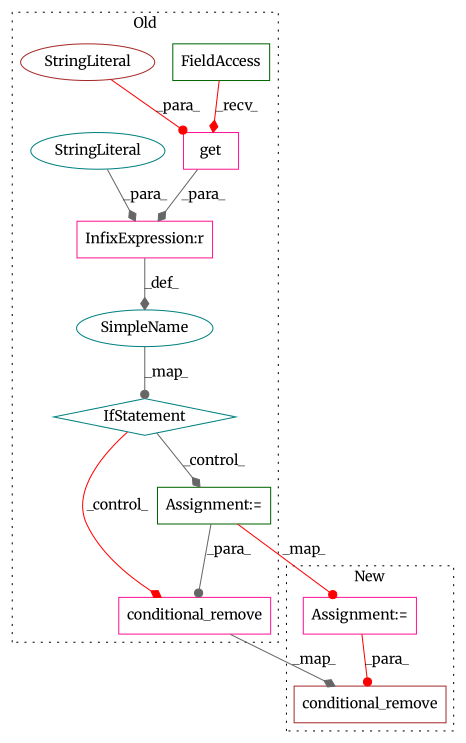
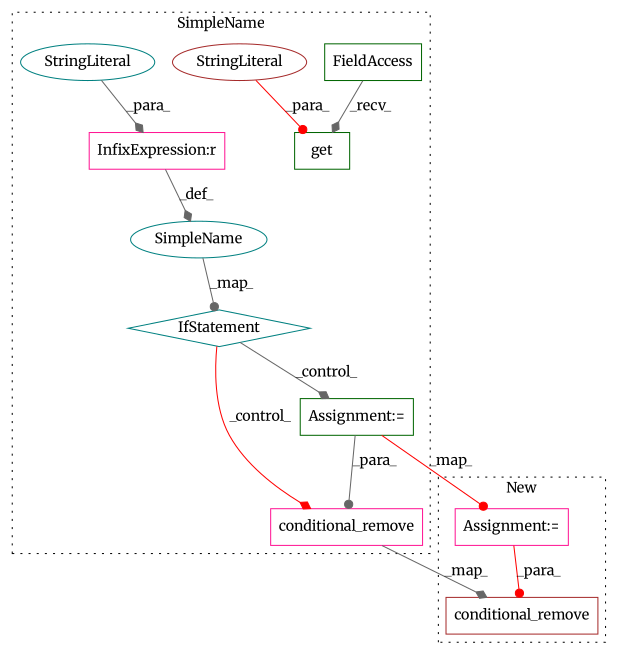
cluster "Old": label "Old" -> "SimpleName"
edge "FieldAccess" -> "get": color red -> gray40
node "get": color deeppink -> darkgreen
edge "get" -> "InfixExpression:r": removed, label "_para_"
